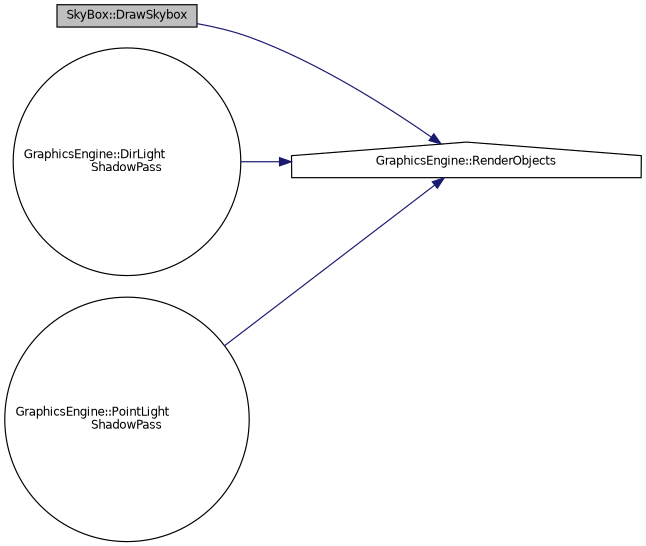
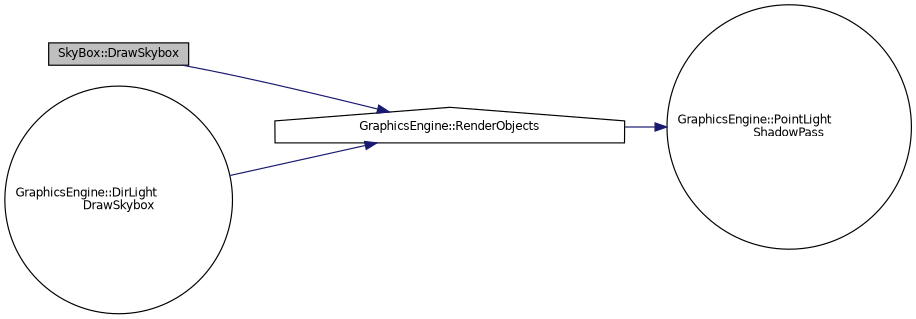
node "GraphicsEngine::DirLight ShadowPass": label "GraphicsEngine::DirLight ShadowPass" -> "GraphicsEngine::DirLight DrawSkybox"
edge "GraphicsEngine::PointLight ShadowPass" -> "GraphicsEngine::RenderObjects": reversed
